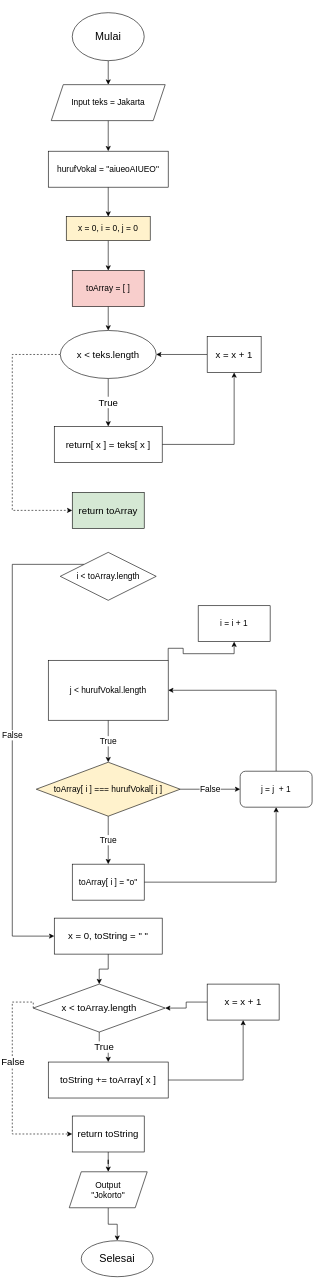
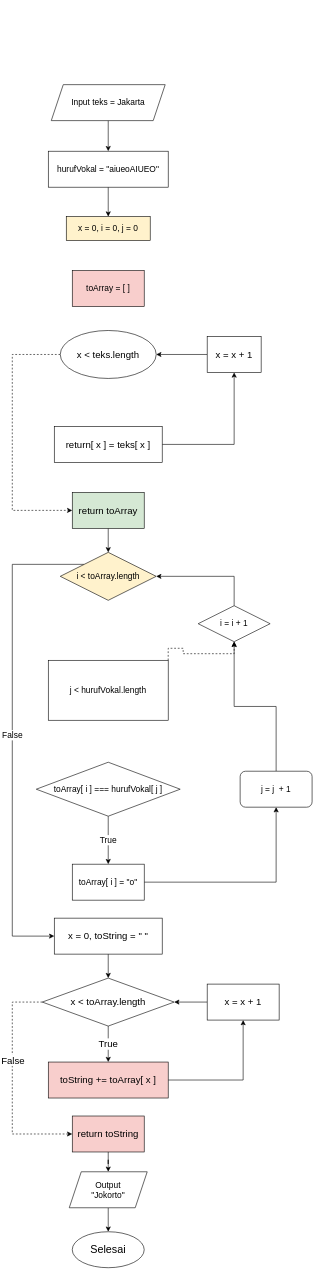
node "Mulai": removed
edge "Mulai" -> "Input teks = Jakarta": removed
edge "x = 0, i = 0, j = 0" -> "toArray = [ ]": removed
edge "toArray = [ ]" -> "x < teks.length": removed
edge "x < teks.length" -> "return[ x ] = teks[ x ]": removed, label "True"
edge "return toArray" -> "i < toArray.length": added
node "i < toArray.length": fillcolor #ffffff -> #fff2cc
edge "i = i + 1" -> "i < toArray.length": added
node "i = i + 1": shape rectangle -> diamond
edge "j < hurufVokal.length" -> "i = i + 1": style solid -> dashed
edge "j = j + 1" -> "j < hurufVokal.length": now "j = j + 1" -> "i = i + 1"
edge "j < hurufVokal.length" -> "toArray[ i ] === hurufVokal[ j ]": removed, label "True"
node "toArray[ i ] === hurufVokal[ j ]": fillcolor #fff2cc -> #ffffff
edge "toArray[ i ] === hurufVokal[ j ]" -> "j = j + 1": removed, label "False"
node "x < toArray.length": moved (99, 1008) -> (108, 1002)
node "toString += toArray[ x ]": fillcolor #ffffff -> #f8cecc
node "return toString": fillcolor #ffffff -> #f8cecc
node "Selesai": moved (117, 1259) -> (108, 1250)
